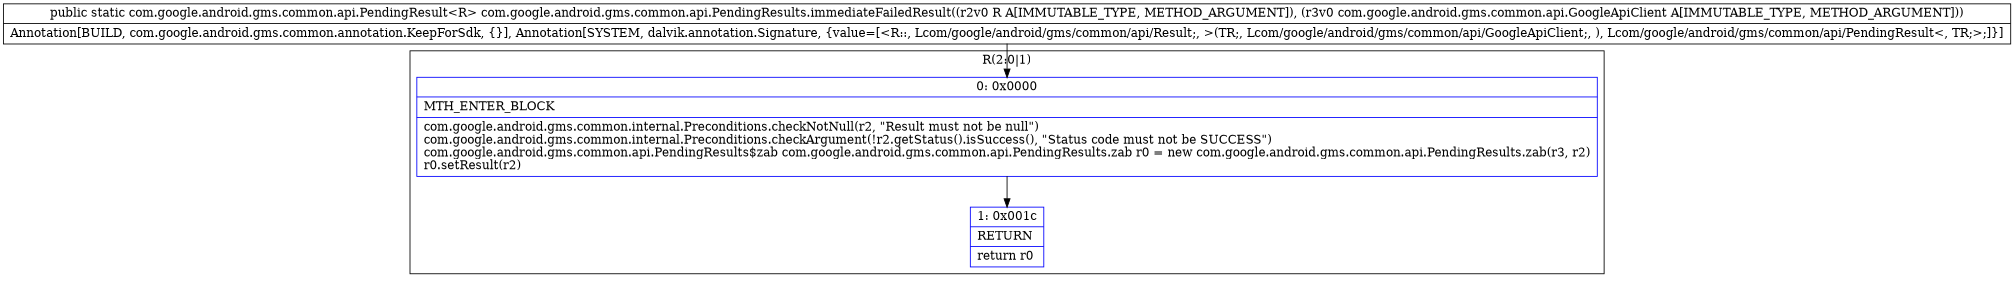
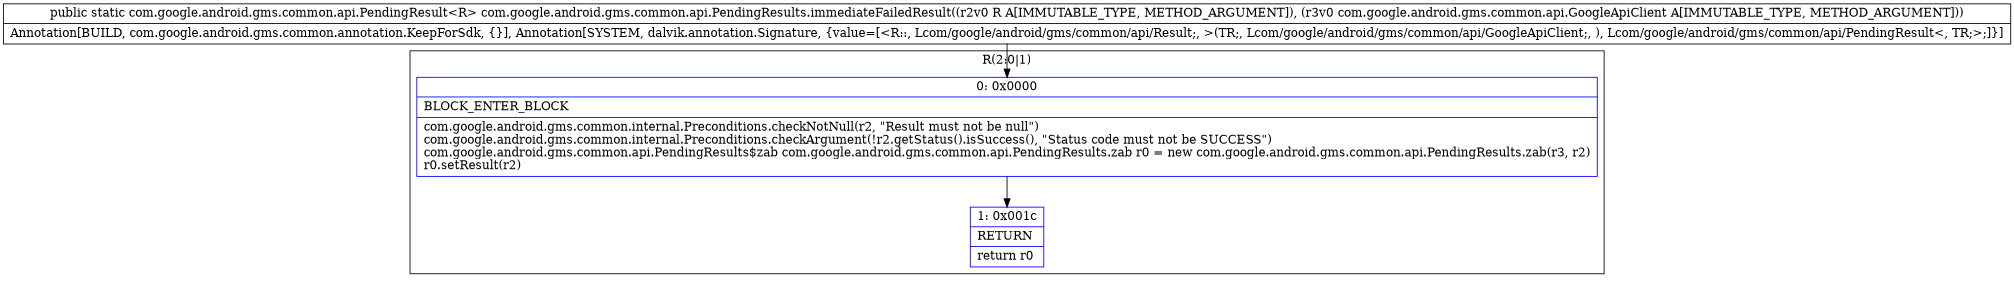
node "0: 0x0000": text "MTH_ENTER_BLOCK" -> "BLOCK_ENTER_BLOCK"
